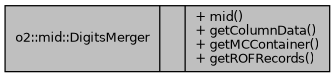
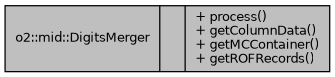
node "o2::mid::DigitsMerger": text "+ mid()" -> "+ process()"
